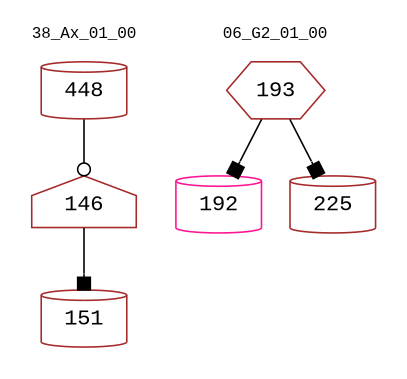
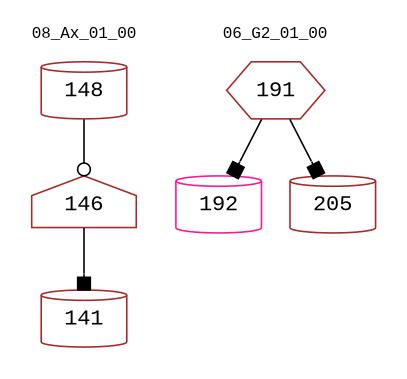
cluster "38_Ax_01_00": label "38_Ax_01_00" -> "08_Ax_01_00"
node "448": label "448" -> "148"
node "193": label "193" -> "191"
node "225": label "225" -> "205"
node "151": label "151" -> "141"
